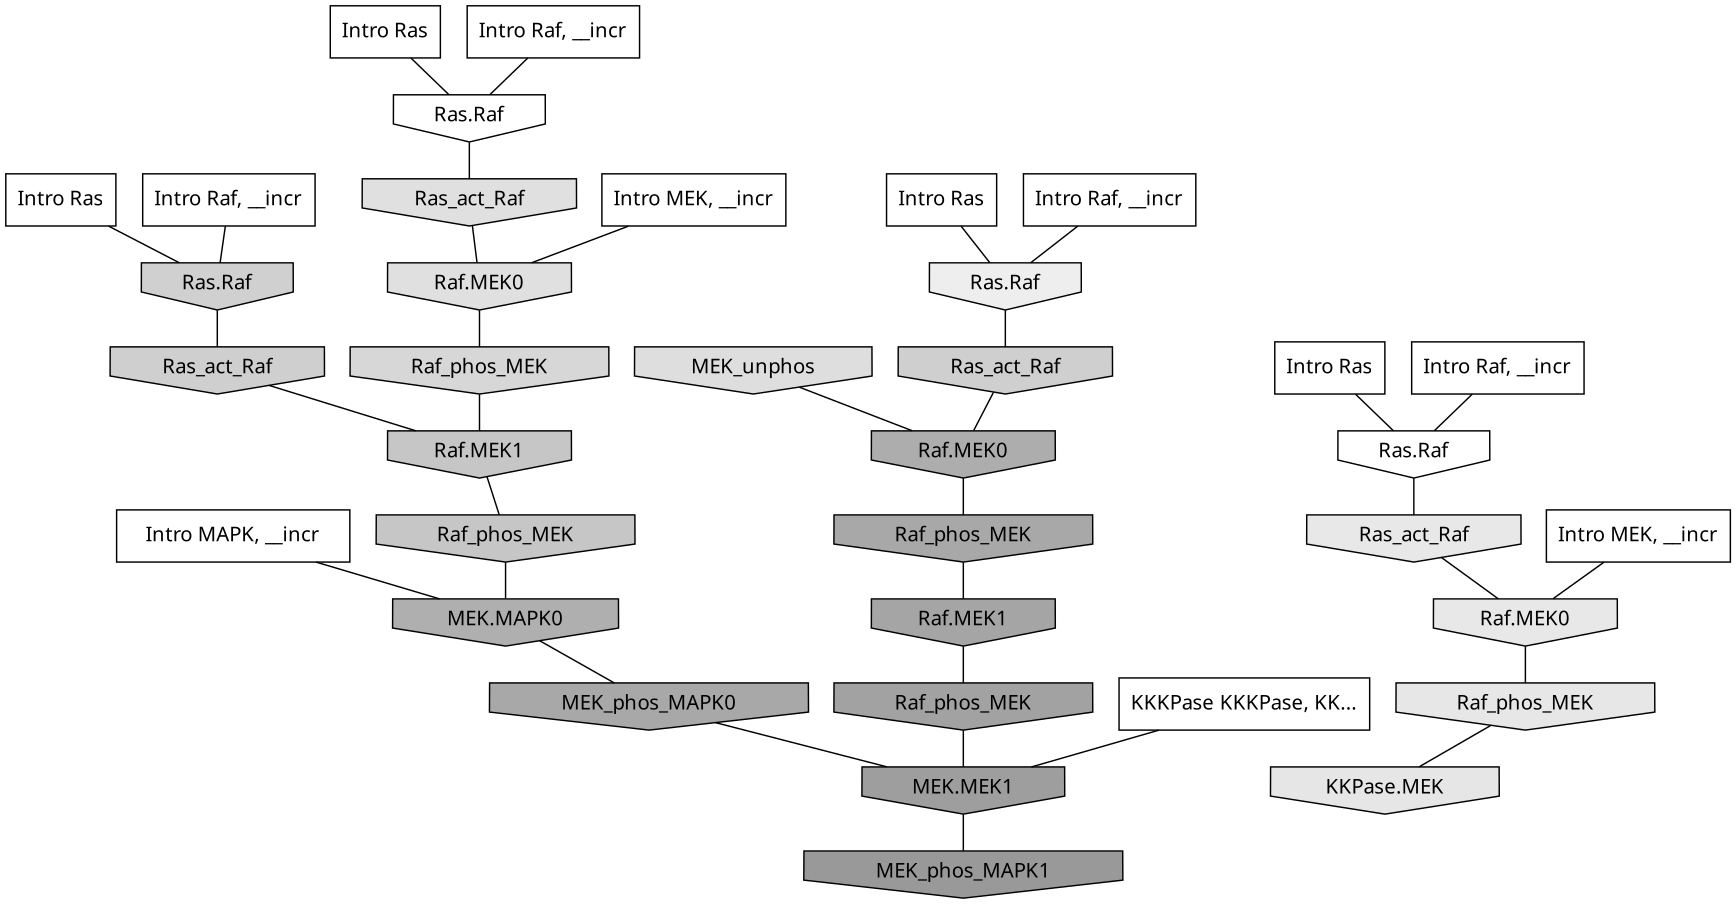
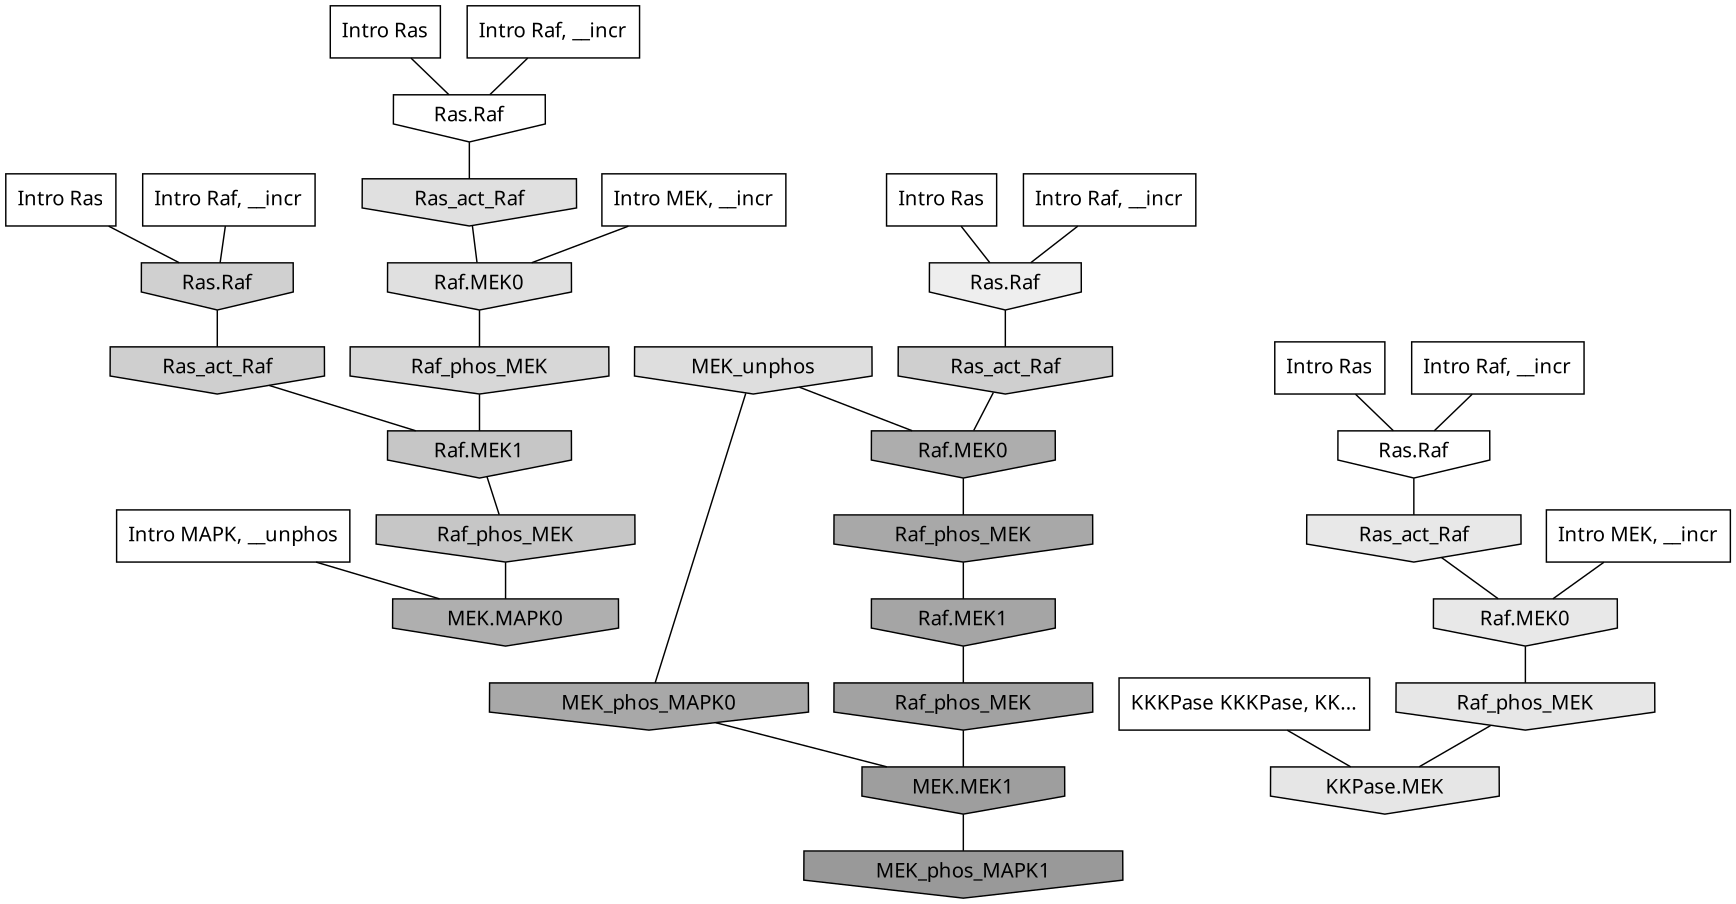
node "Intro MAPK, __incr": label "Intro MAPK, __incr" -> "Intro MAPK, __unphos"
edge "MEK.MAPK0" -- "MEK_phos_MAPK0": now "MEK_unphos" -- "MEK_phos_MAPK0"
edge "KKKPase KKKPase, KK..." -- "MEK.MEK1": now "KKKPase KKKPase, KK..." -- "KKPase.MEK"
